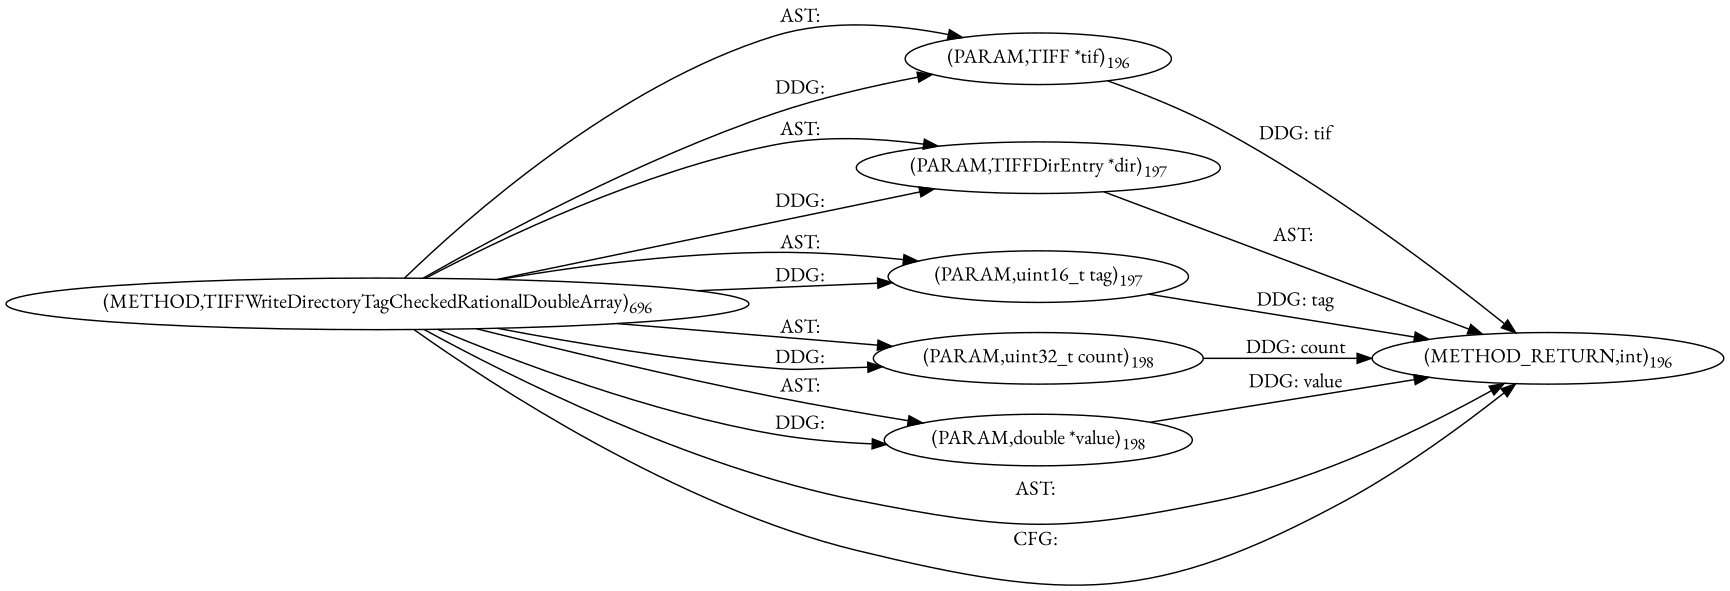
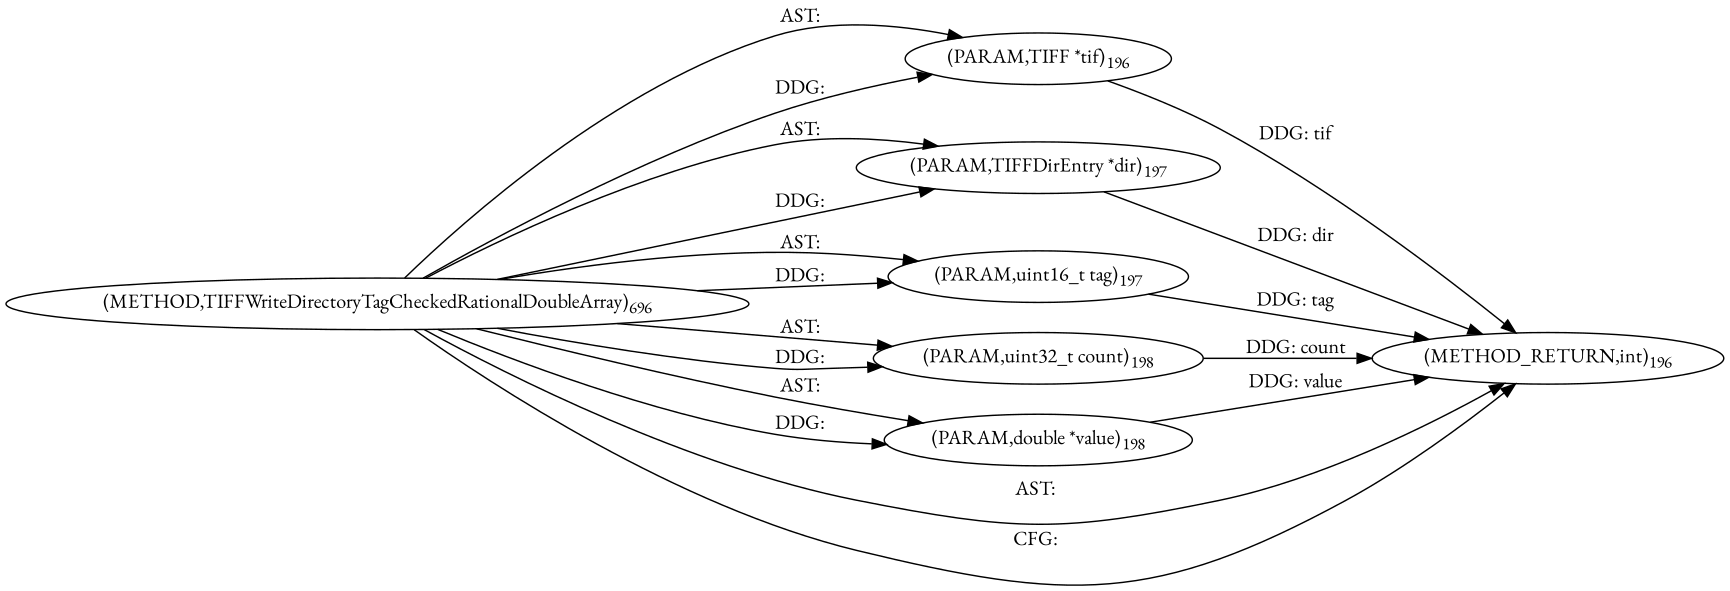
edge "(PARAM,TIFFDirEntry *dir)" -> "(METHOD_RETURN,int)": label "AST: " -> "DDG: dir"
